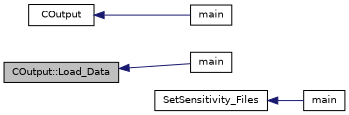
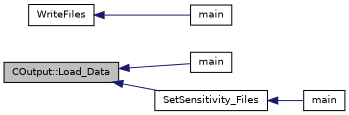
node "COutput": label "COutput" -> "WriteFiles"
edge "SetSensitivity_Files" -> "COutput::Load_Data": added
